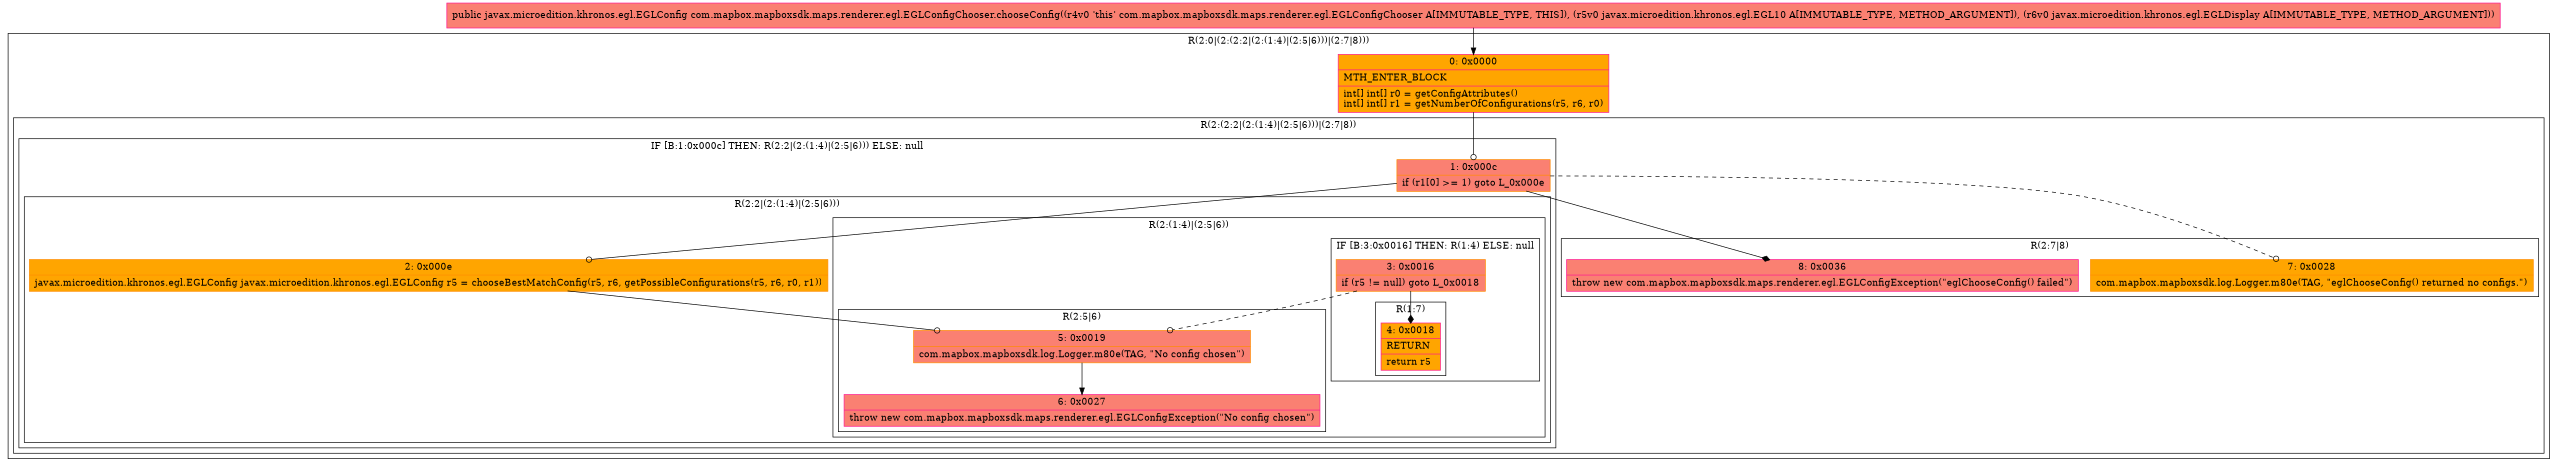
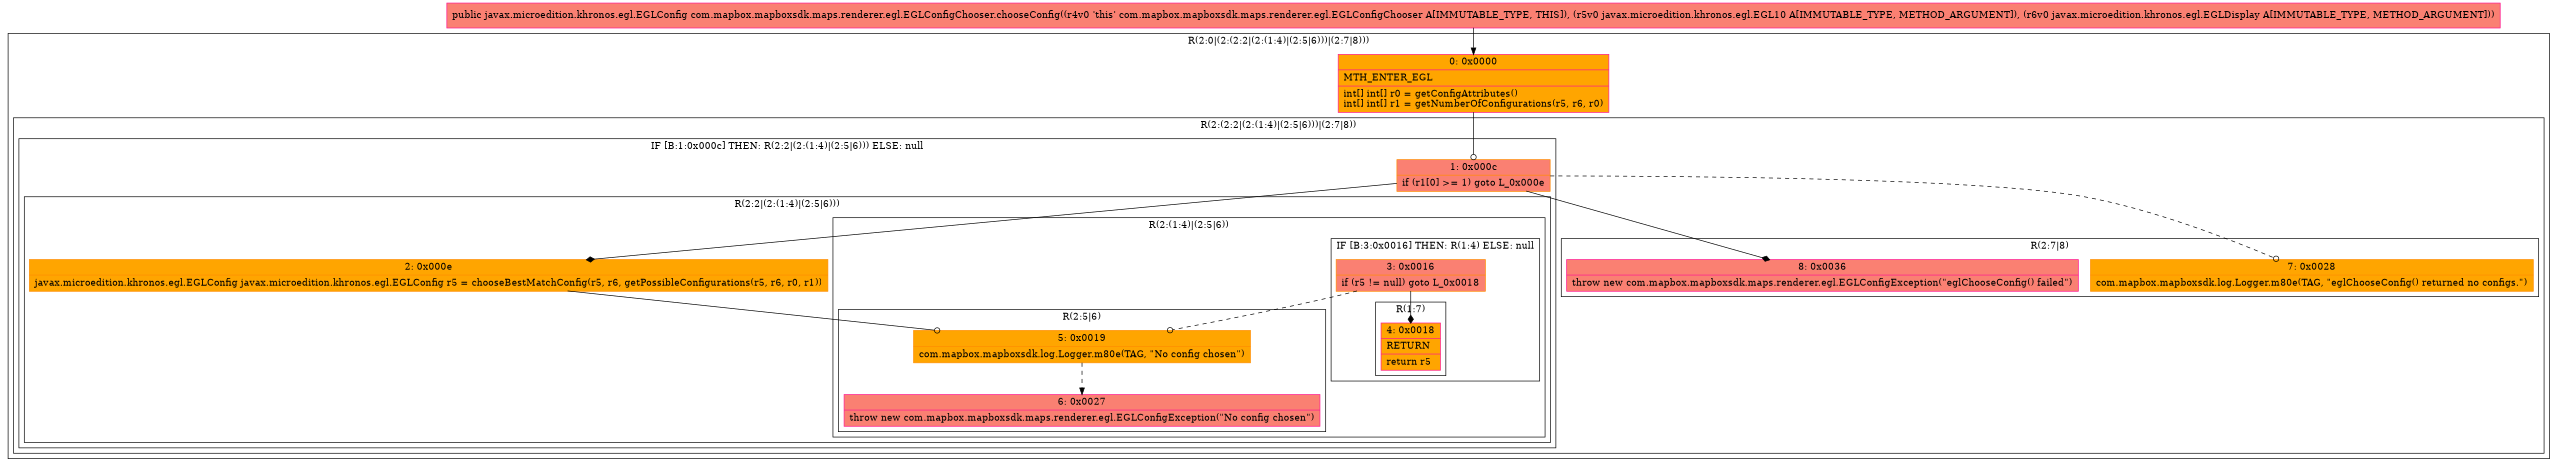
node "0: 0x0000": text "MTH_ENTER_BLOCK" -> "MTH_ENTER_EGL"
edge "1: 0x000c" -> "2: 0x000e": arrowhead odot -> diamond
node "5: 0x0019": fillcolor salmon -> orange
edge "5: 0x0019" -> "6: 0x0027": style solid -> dashed
